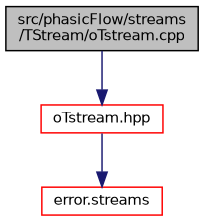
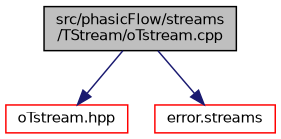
edge "oTstream.hpp" -> "error.streams": now "src/phasicFlow/streams /TStream/oTstream.cpp" -> "error.streams"
